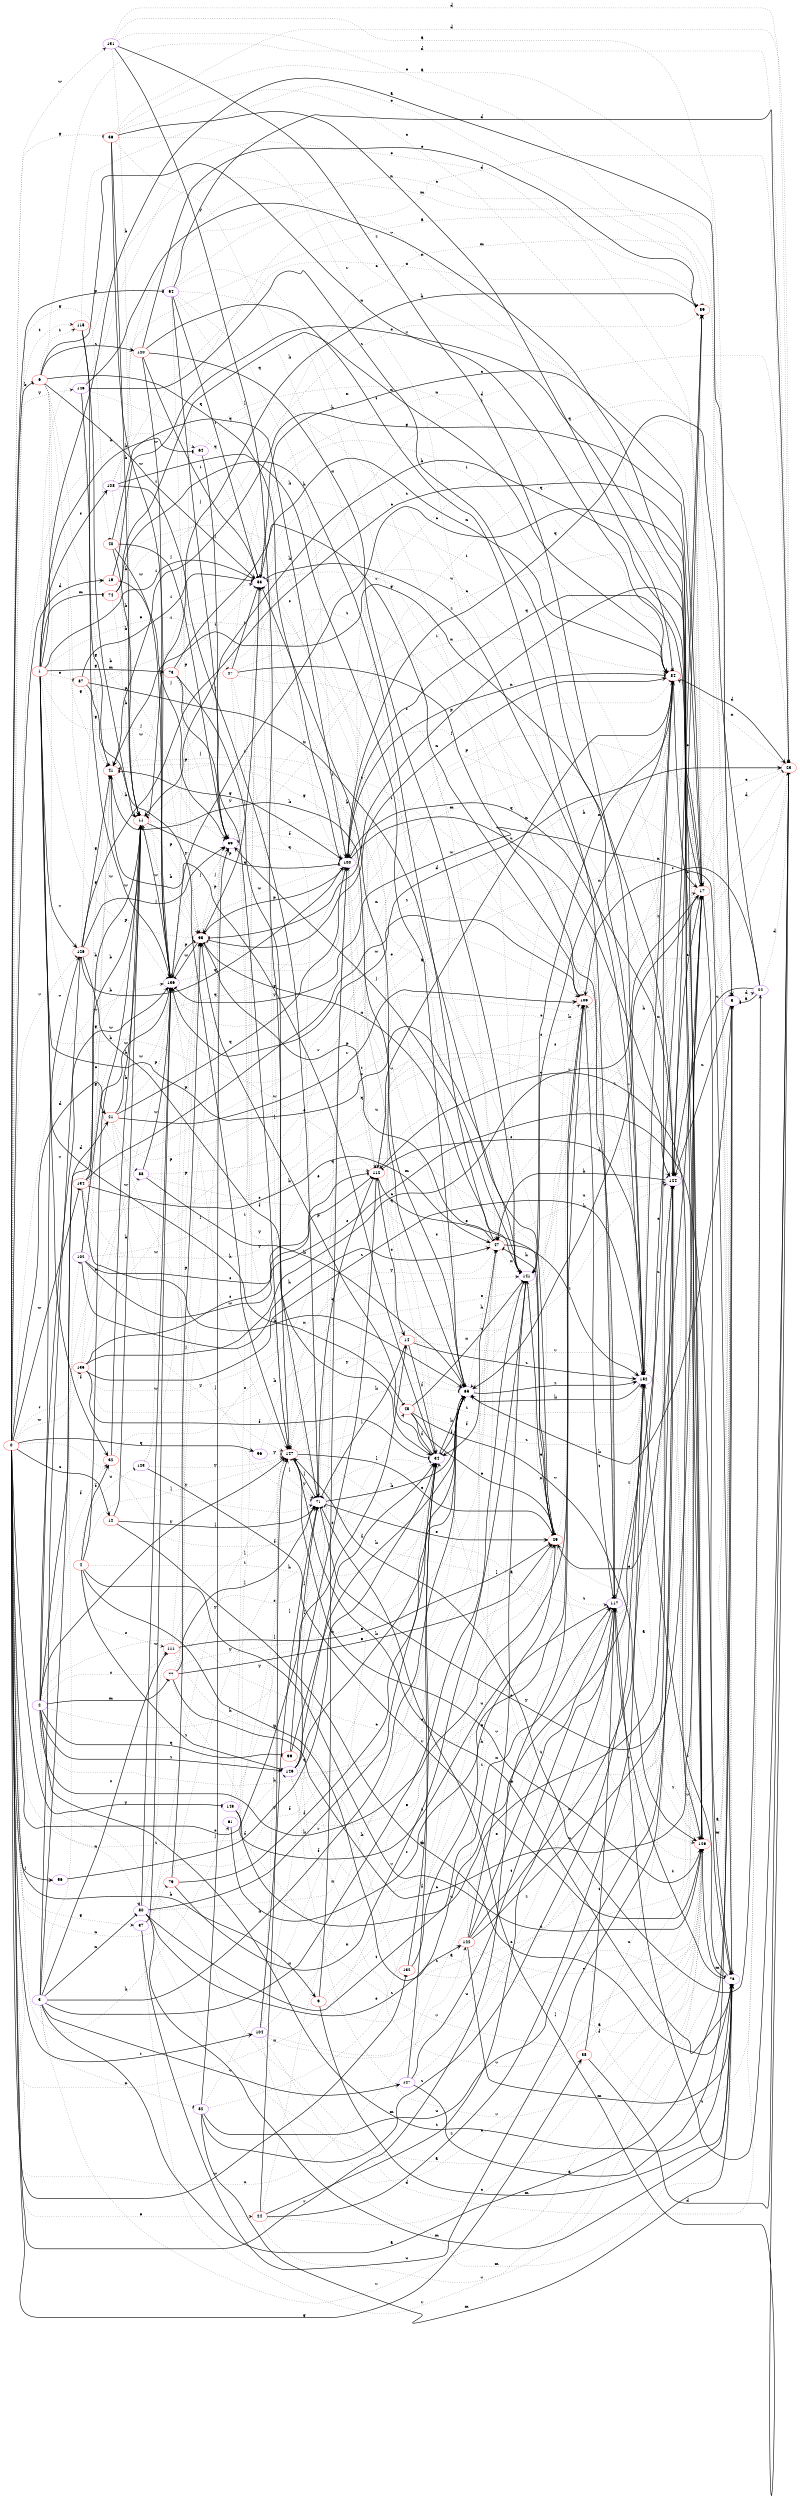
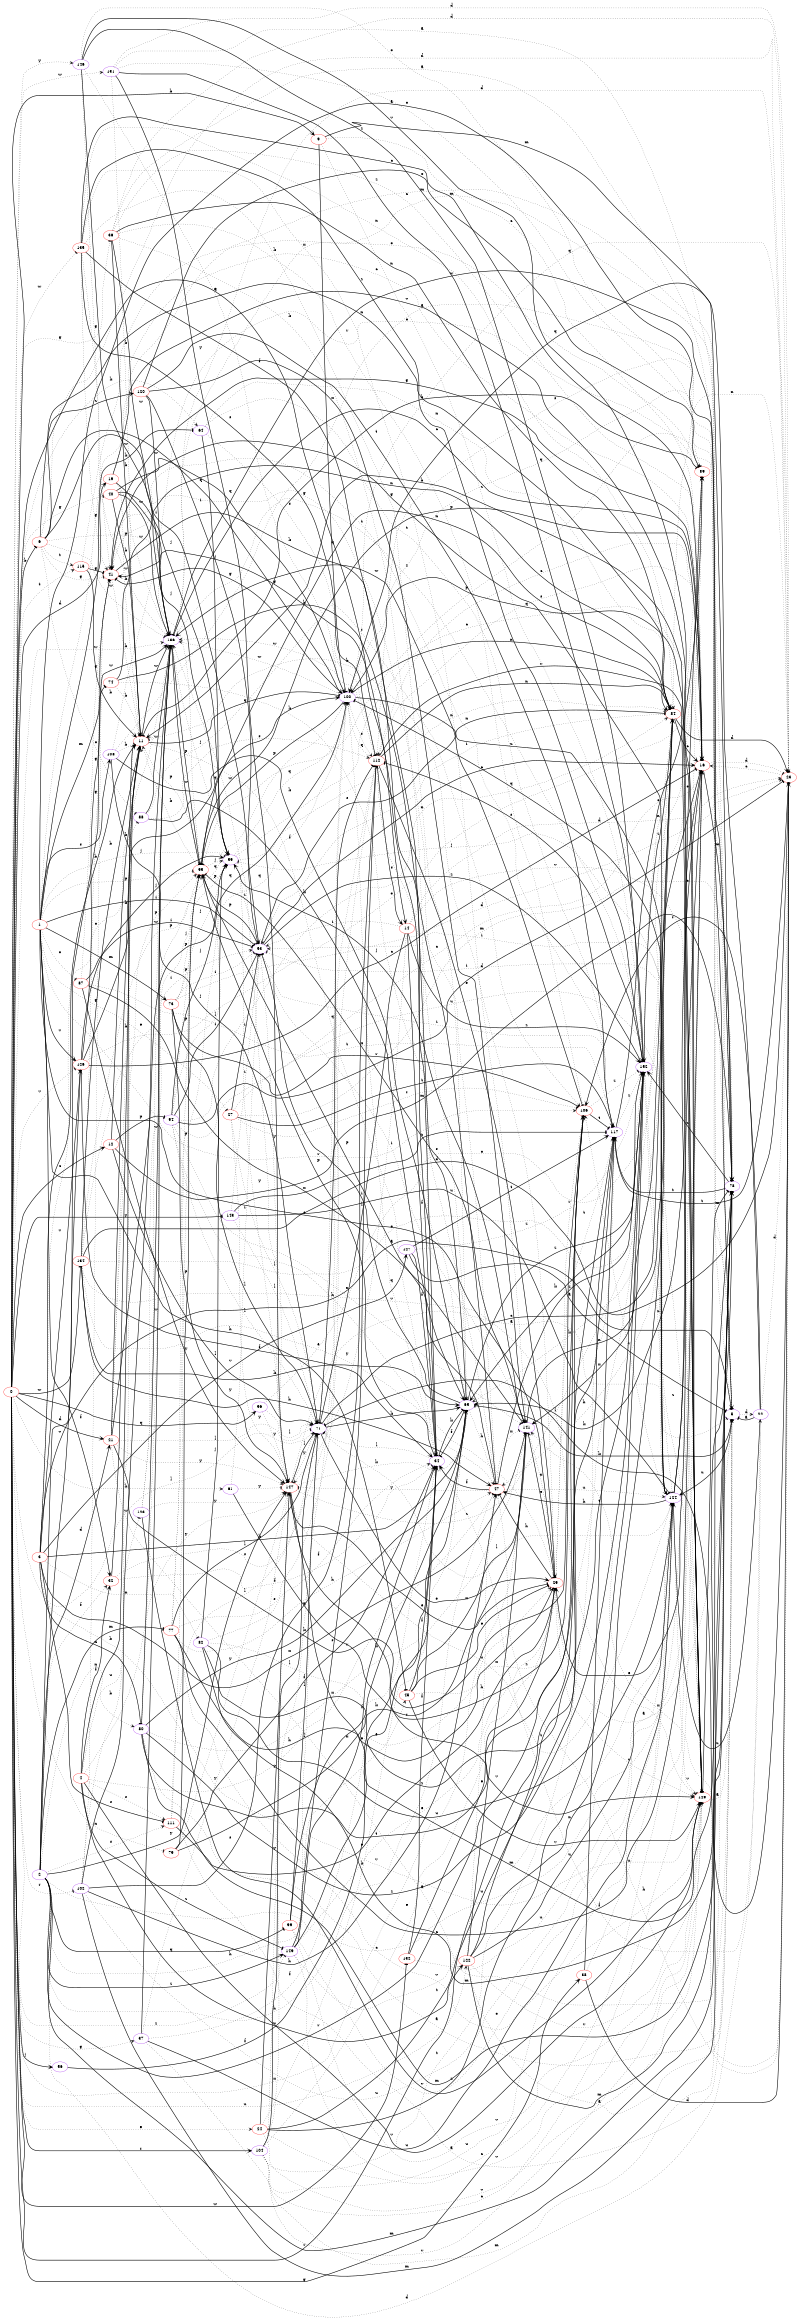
edge "0" -> "94": now "12" -> "94"
node "17": label "17" -> "16"
edge "22" -> "147": removed, label "y"
node "3": color purple -> red
